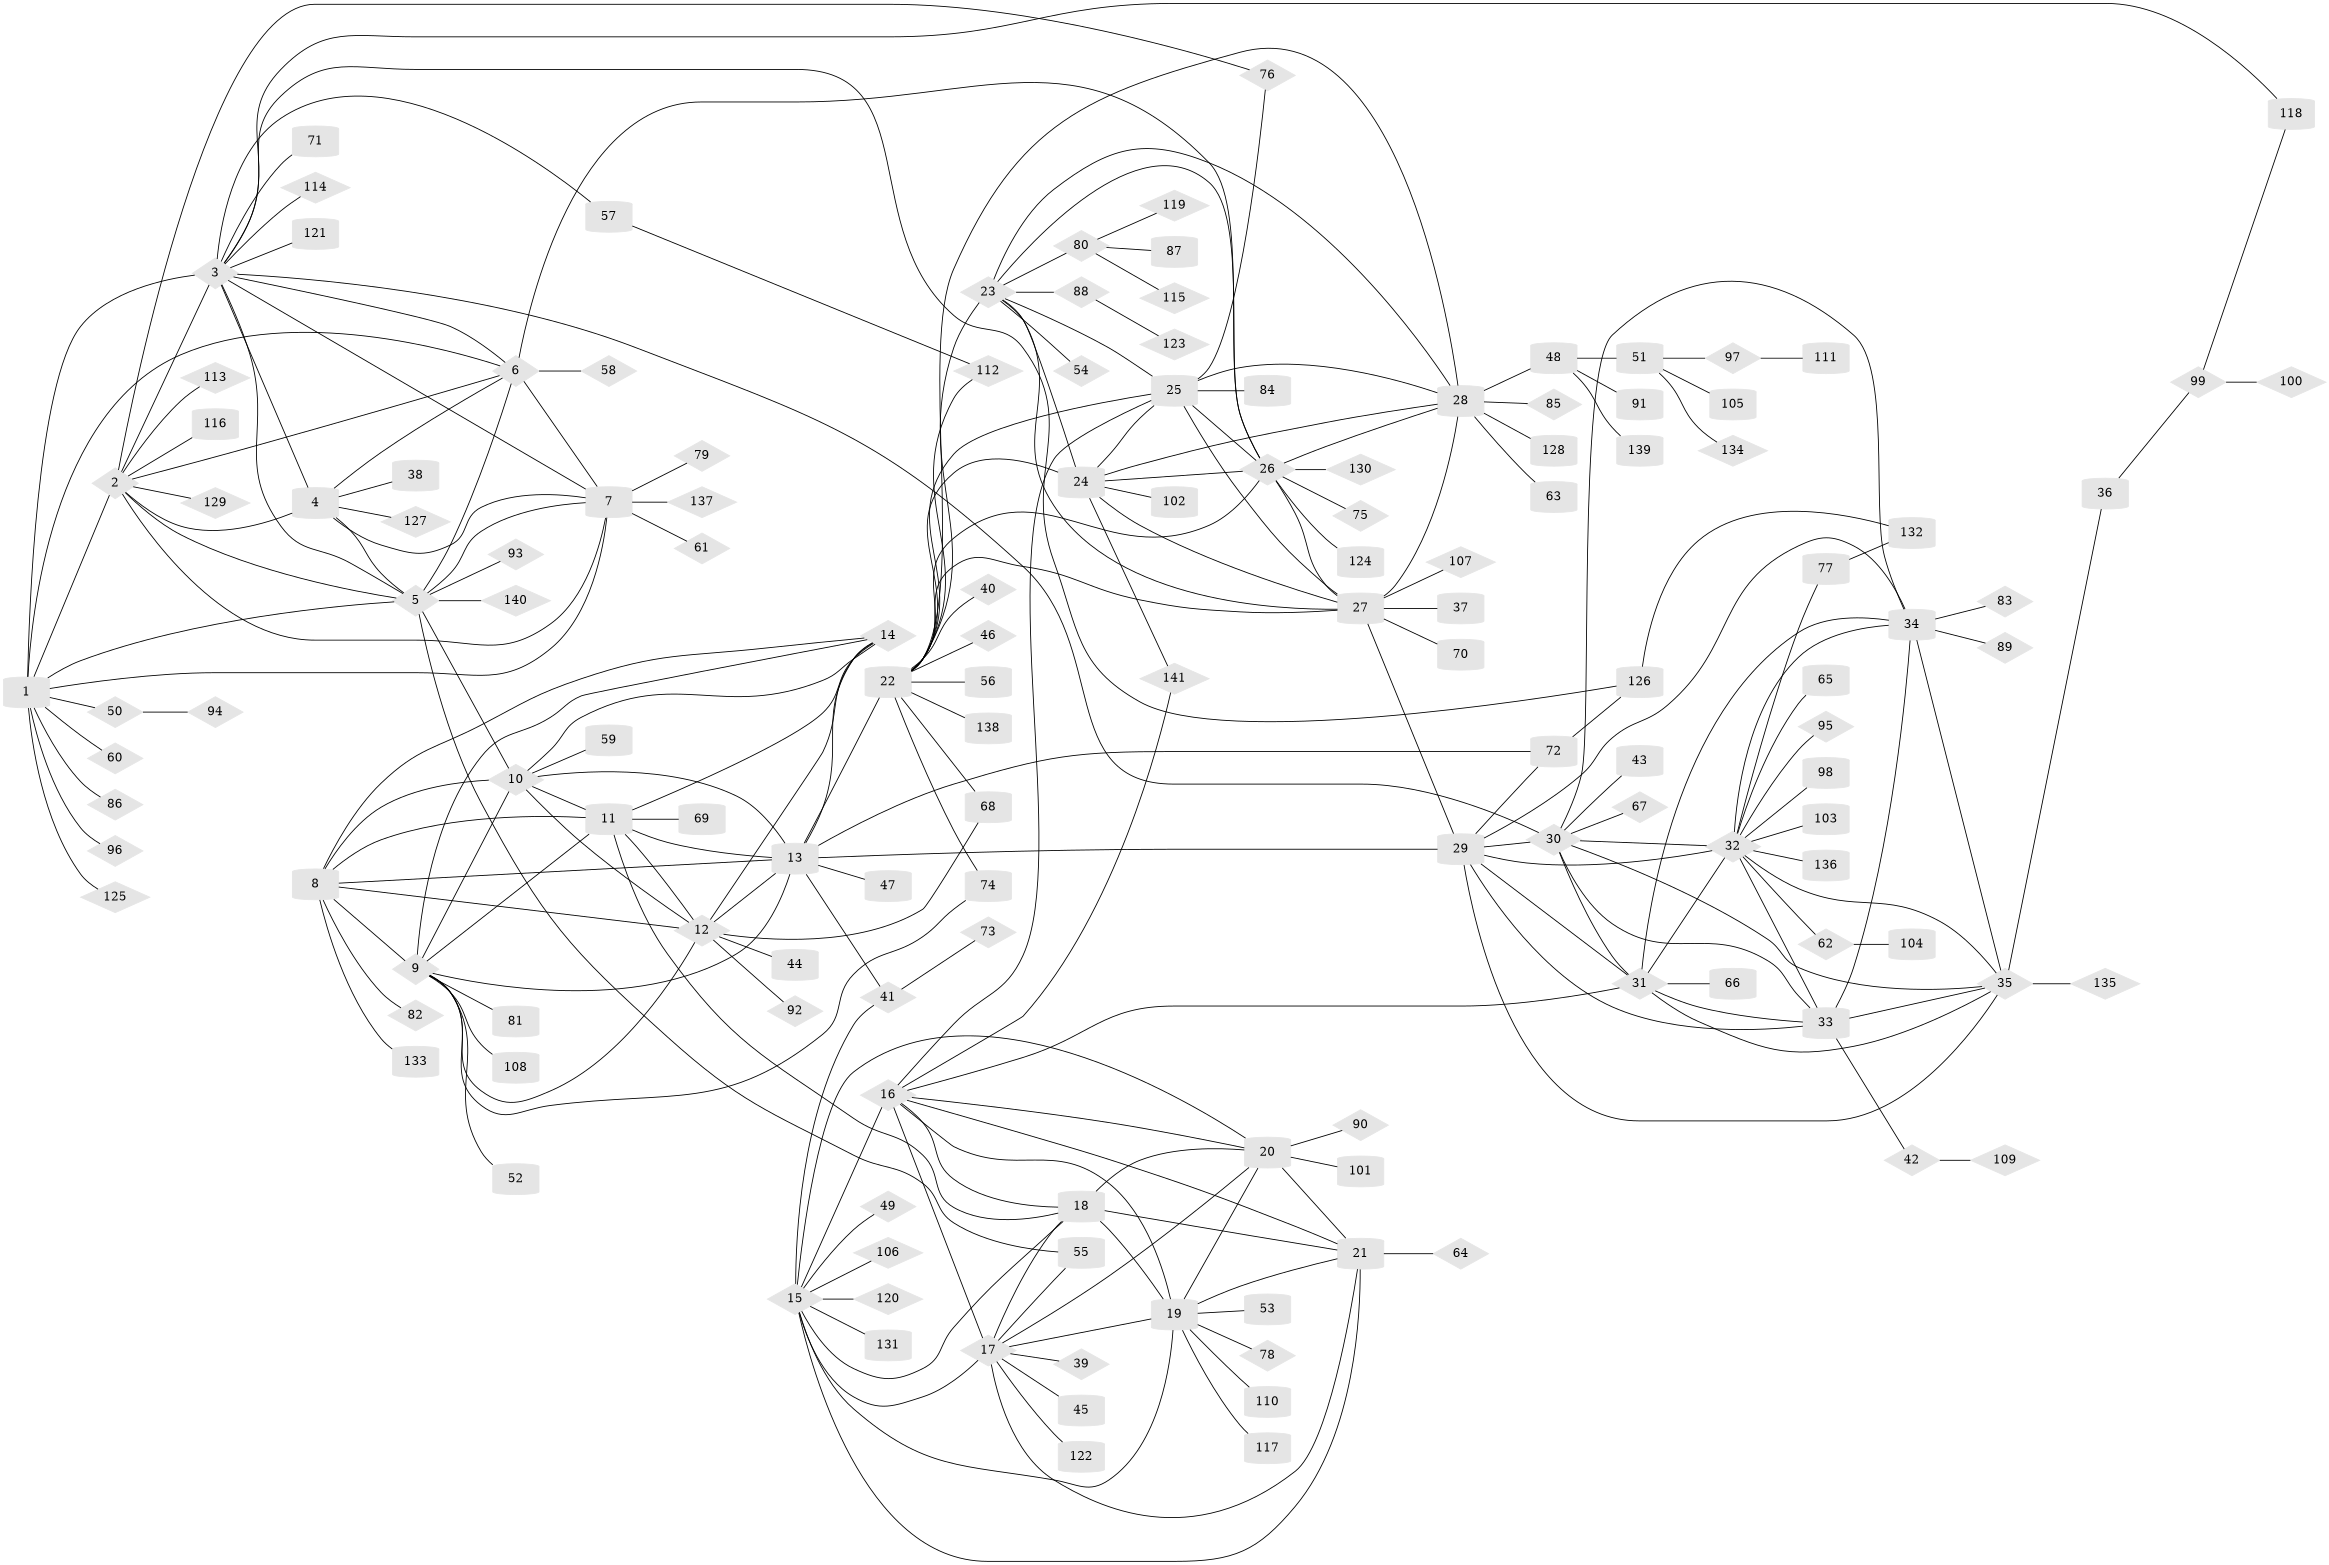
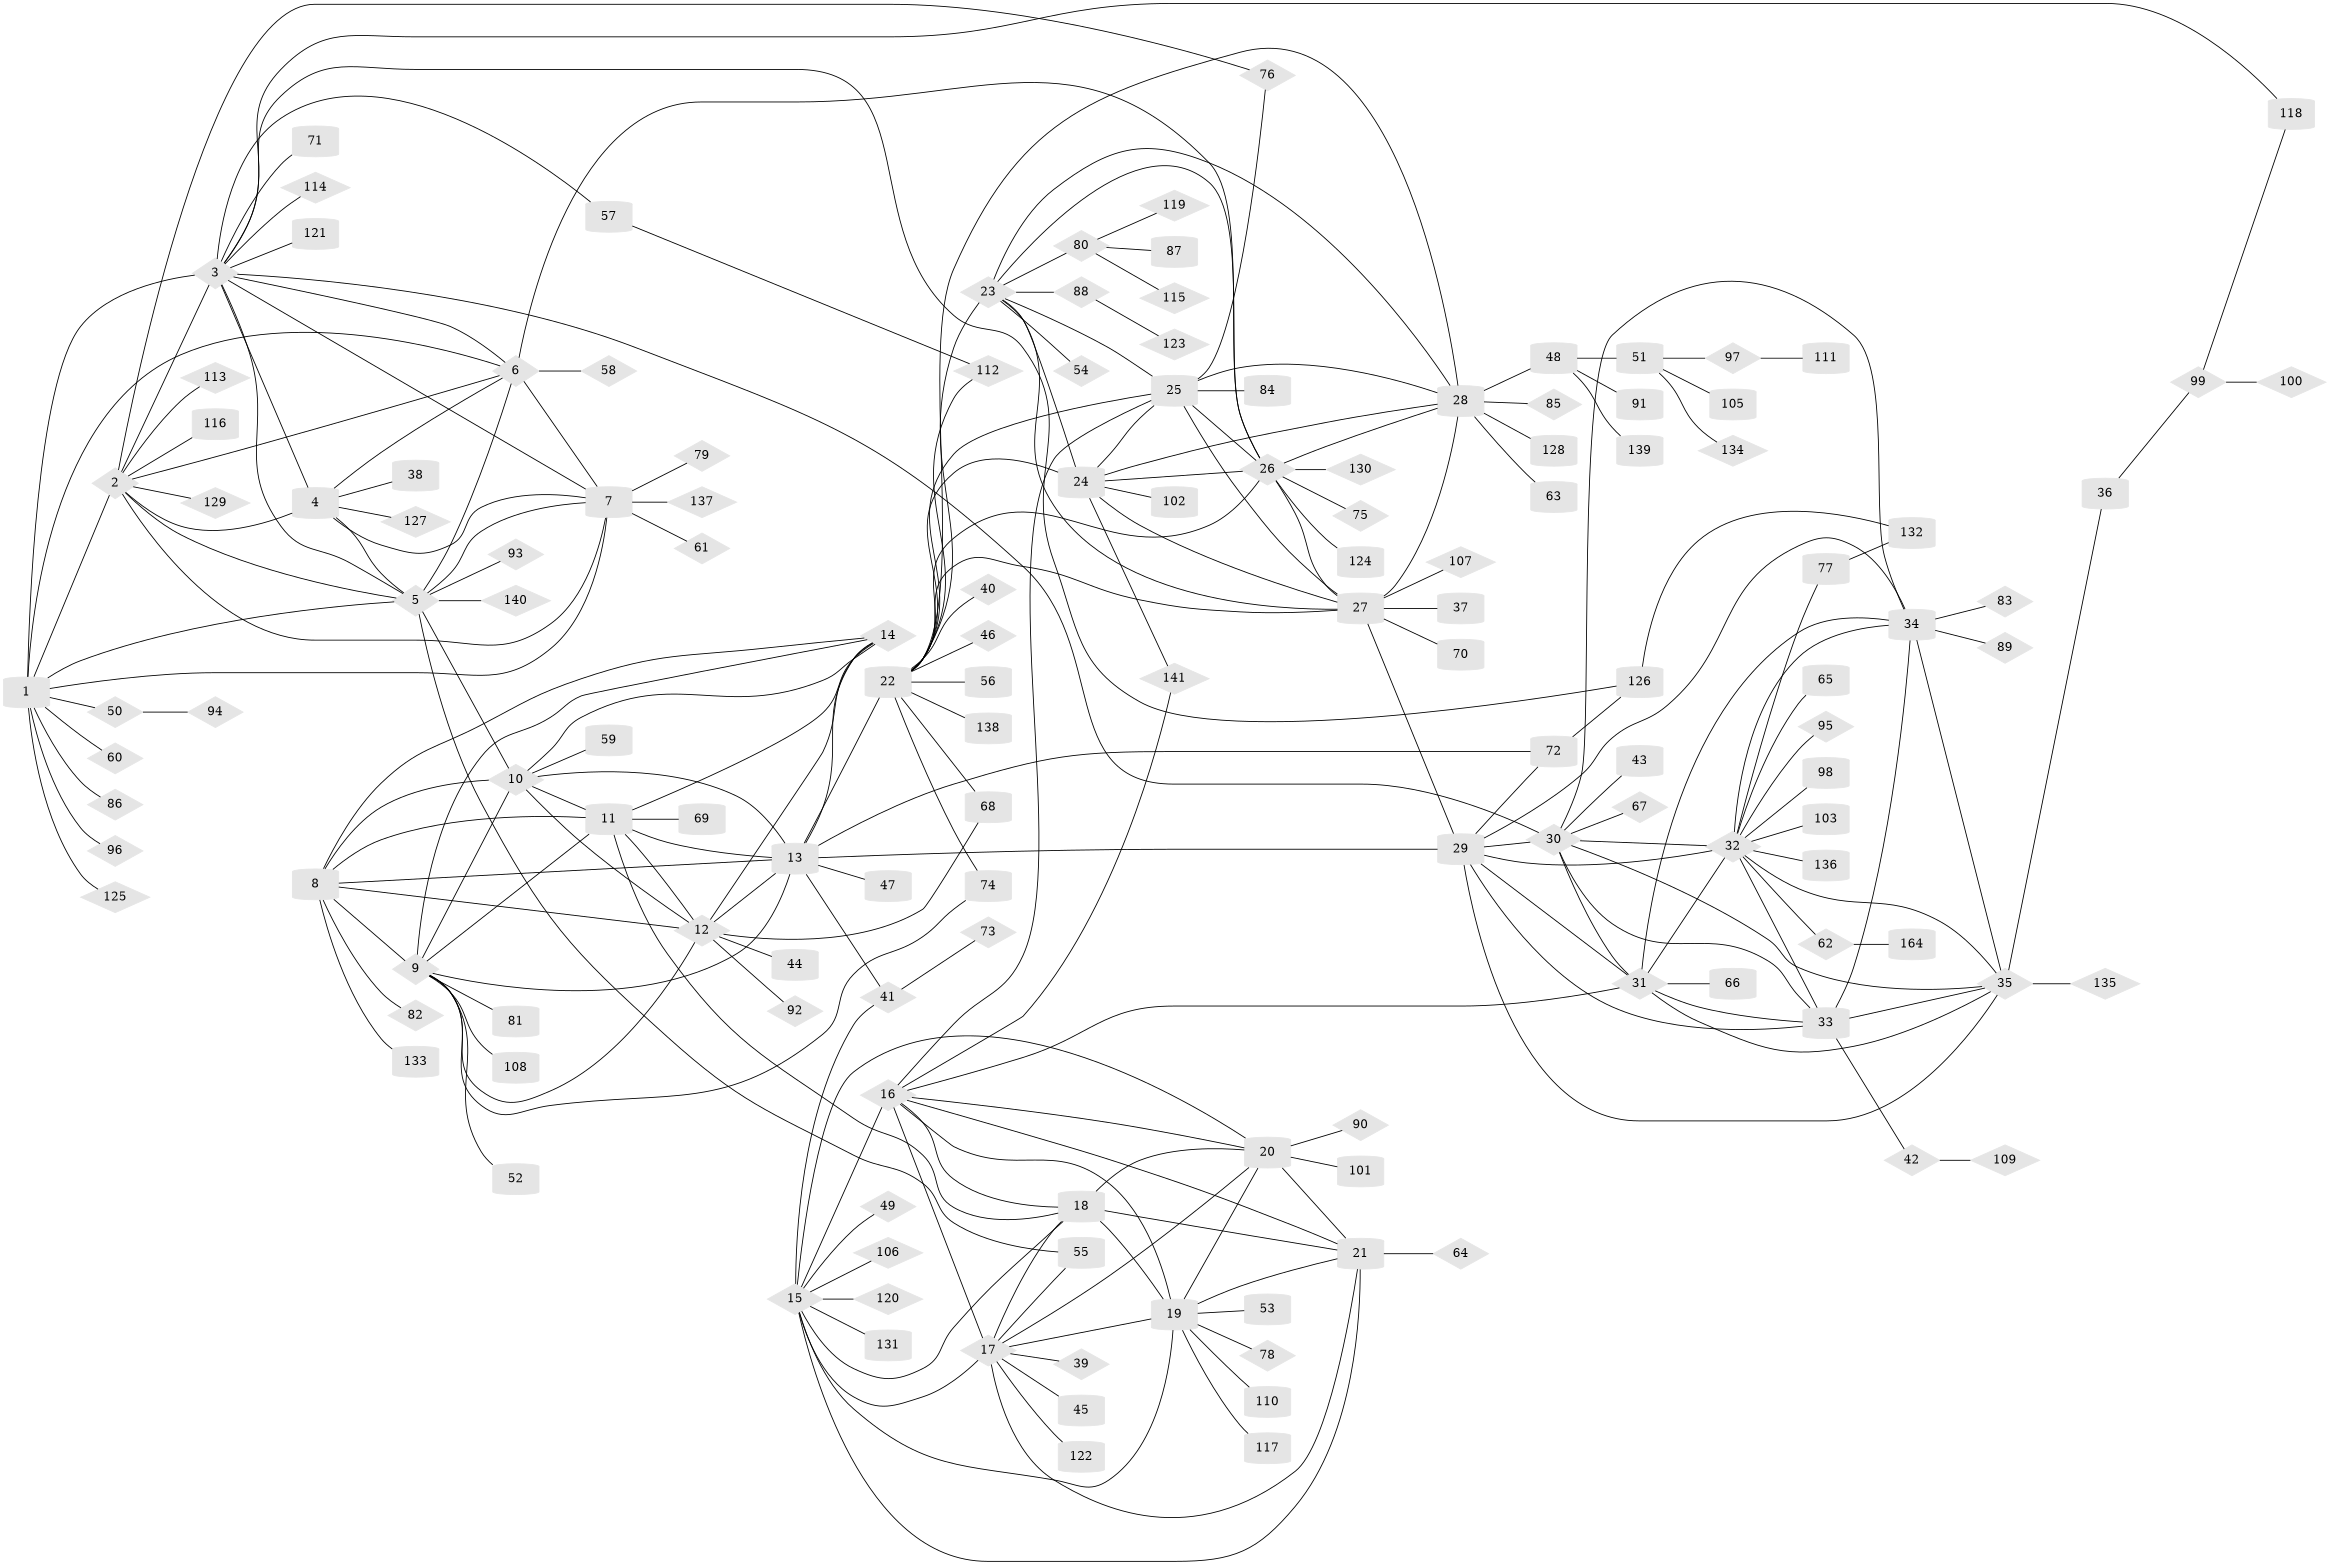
node "104": label "104" -> "164"
